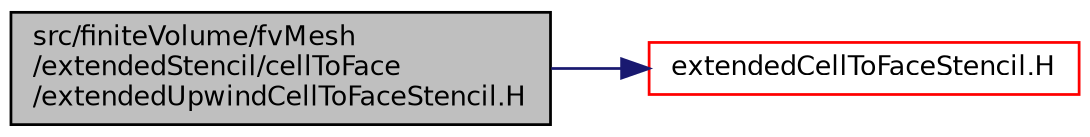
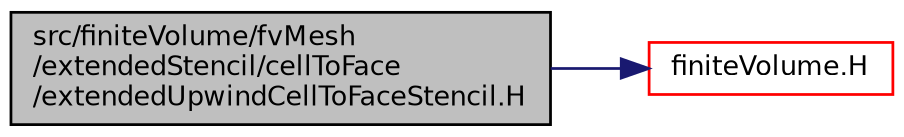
node "extendedCellToFaceStencil.H": label "extendedCellToFaceStencil.H" -> "finiteVolume.H"
